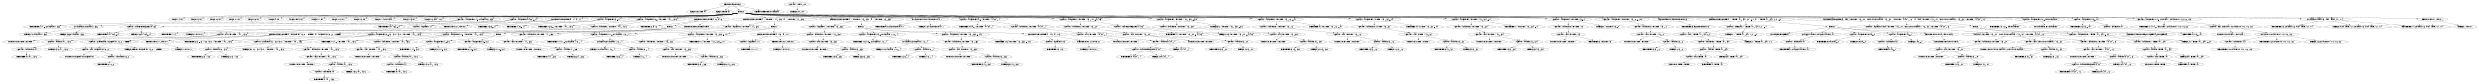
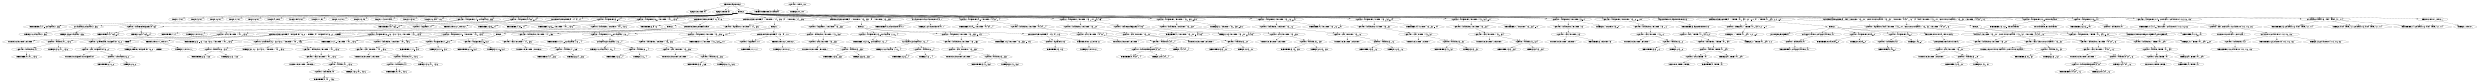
node "(LOCAL,v9: int)": label "(LOCAL,v9: int)" -> "(LOCAL,v9: const)"
node "(LITERAL,8,v6 - 8)": added
